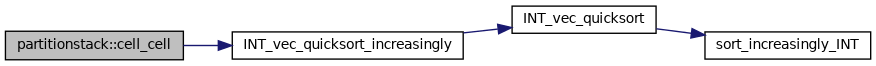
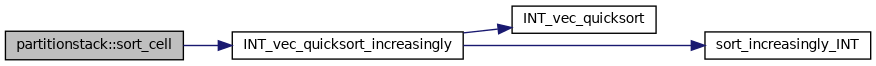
edge "INT_vec_quicksort" -> "sort_increasingly_INT": now "INT_vec_quicksort_increasingly" -> "sort_increasingly_INT"
node "partitionstack::cell_cell": label "partitionstack::cell_cell" -> "partitionstack::sort_cell"
